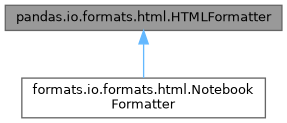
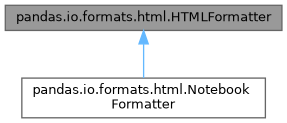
node "formats.io.formats.html.Notebook Formatter": label "formats.io.formats.html.Notebook Formatter" -> "pandas.io.formats.html.Notebook Formatter"
